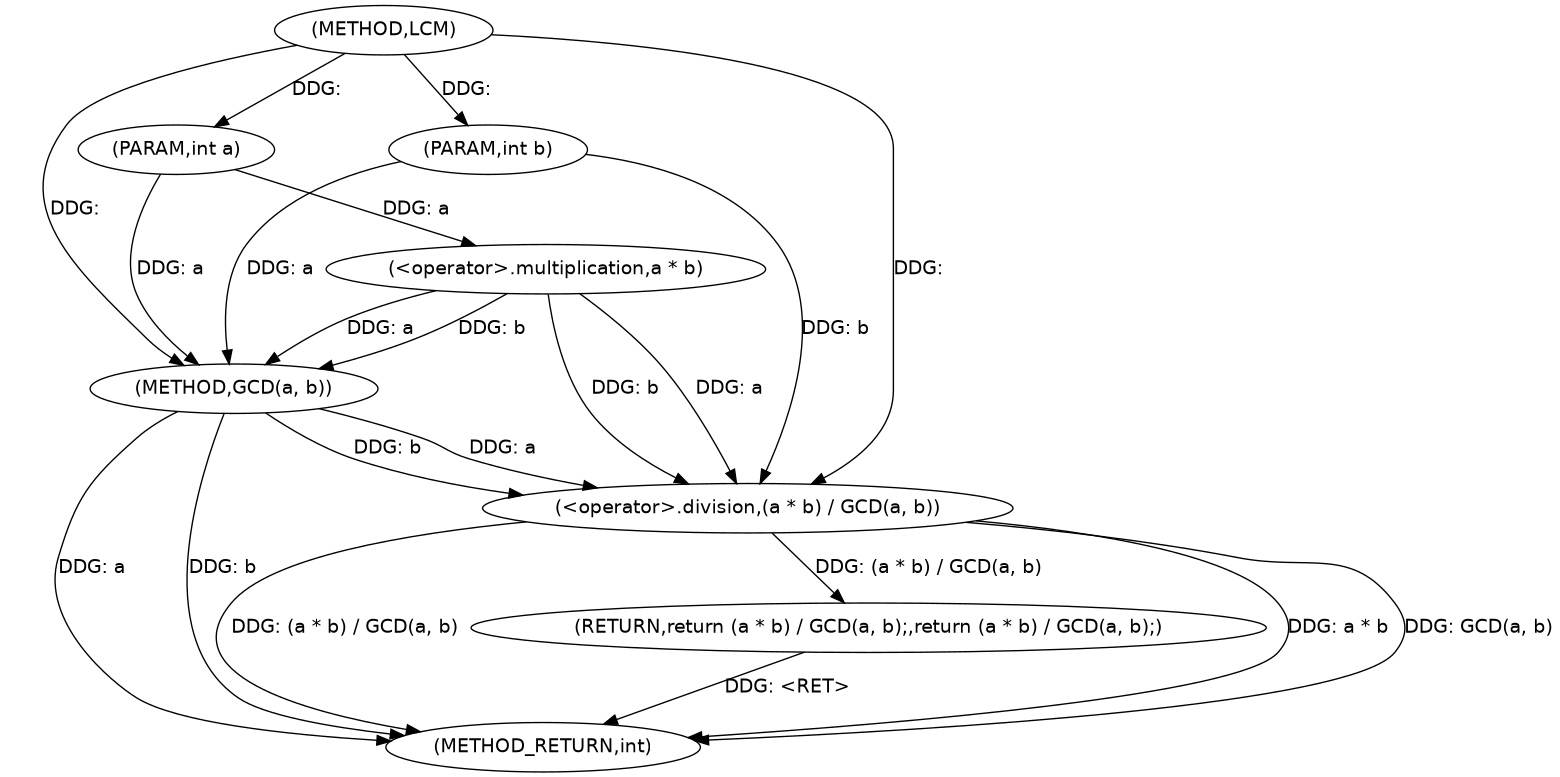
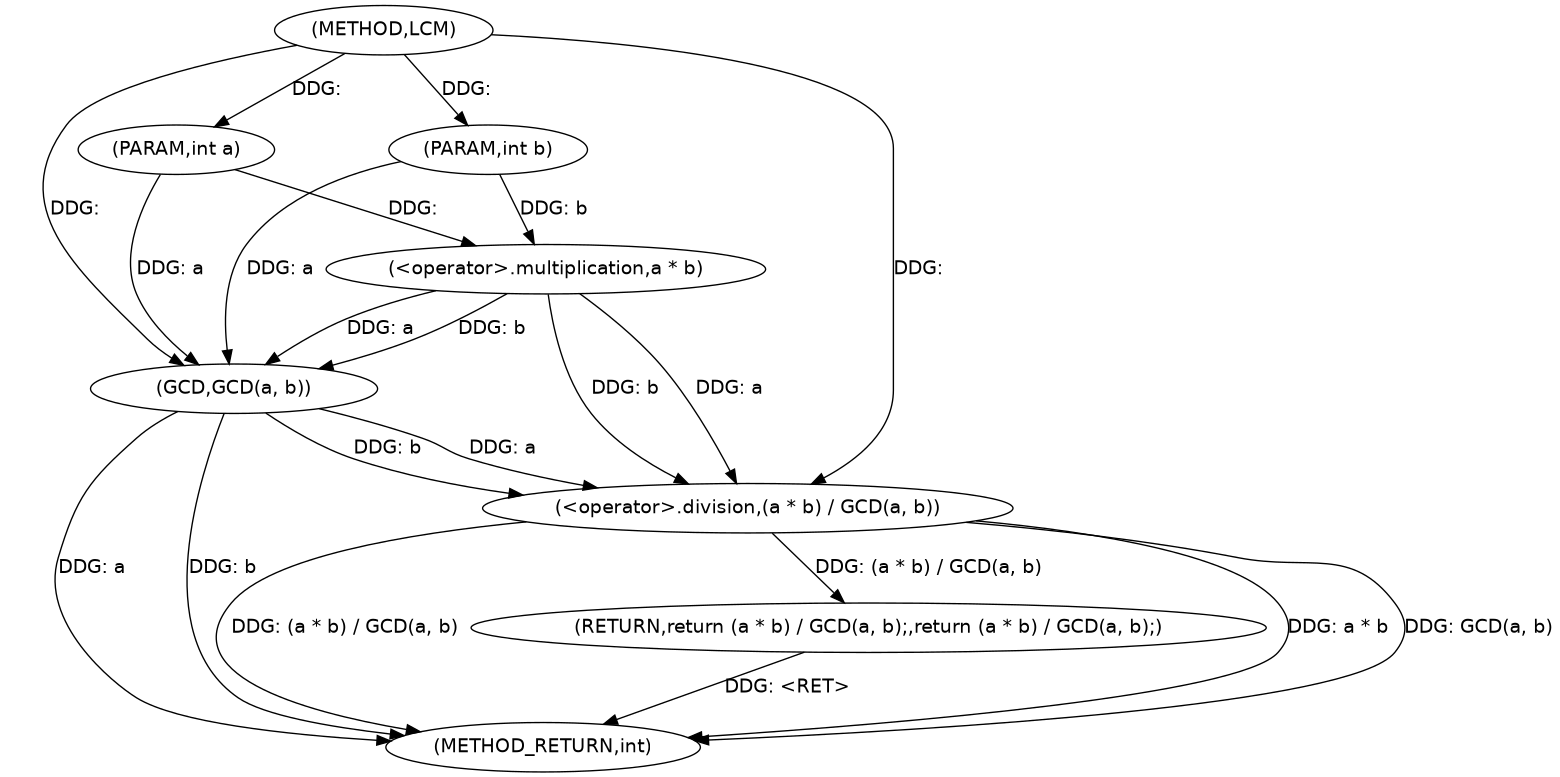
edge "(PARAM,int a)" -> "(<operator>.multiplication,a * b)": label "DDG: a" -> "DDG: "
edge "(PARAM,int b)" -> "(<operator>.division,(a * b) / GCD(a, b))": now "(PARAM,int b)" -> "(<operator>.multiplication,a * b)"
node "(METHOD,GCD(a, b))": label "(METHOD,GCD(a, b))" -> "(GCD,GCD(a, b))"
